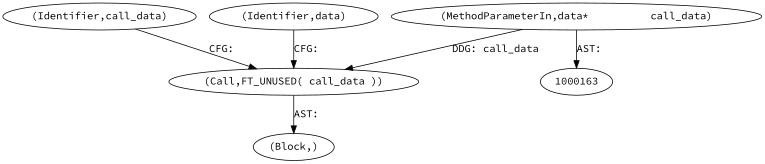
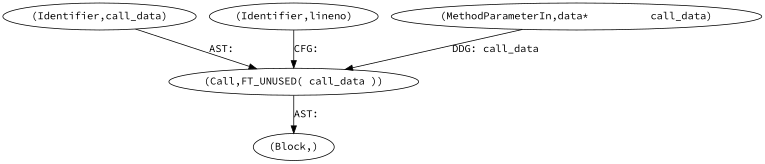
node "(Identifier,data)": label "(Identifier,data)" -> "(Identifier,lineno)"
edge "(Identifier,call_data)" -> "(Call,FT_UNUSED( call_data ))": label "CFG: " -> "AST: "
node "1000163": removed
